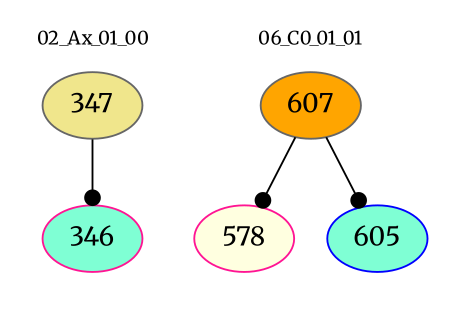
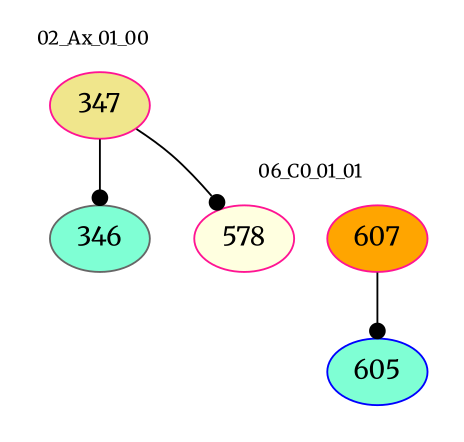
node "347": color gray40 -> deeppink
node "607": color gray40 -> deeppink
edge "607" -> "578": now "347" -> "578"
node "346": color deeppink -> gray40
